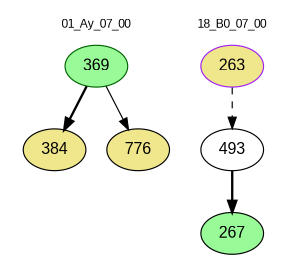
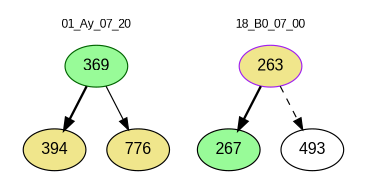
cluster "01_Ay_07_00": label "01_Ay_07_00" -> "01_Ay_07_20"
node "384": label "384" -> "394"
edge "493" -> "267": now "263" -> "267"
